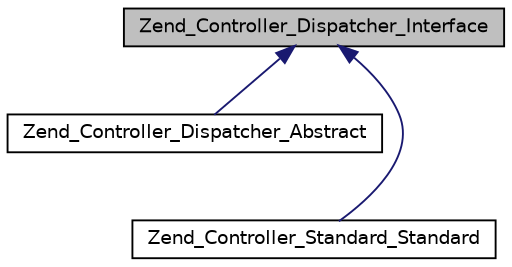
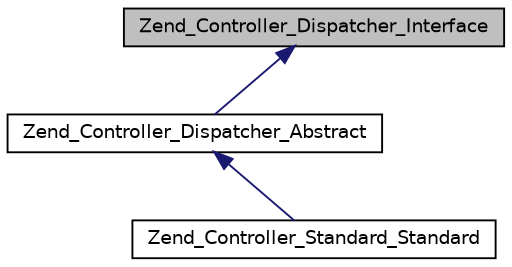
edge "Zend_Controller_Standard_Standard" -> "Zend_Controller_Dispatcher_Interface": now "Zend_Controller_Standard_Standard" -> "Zend_Controller_Dispatcher_Abstract"
